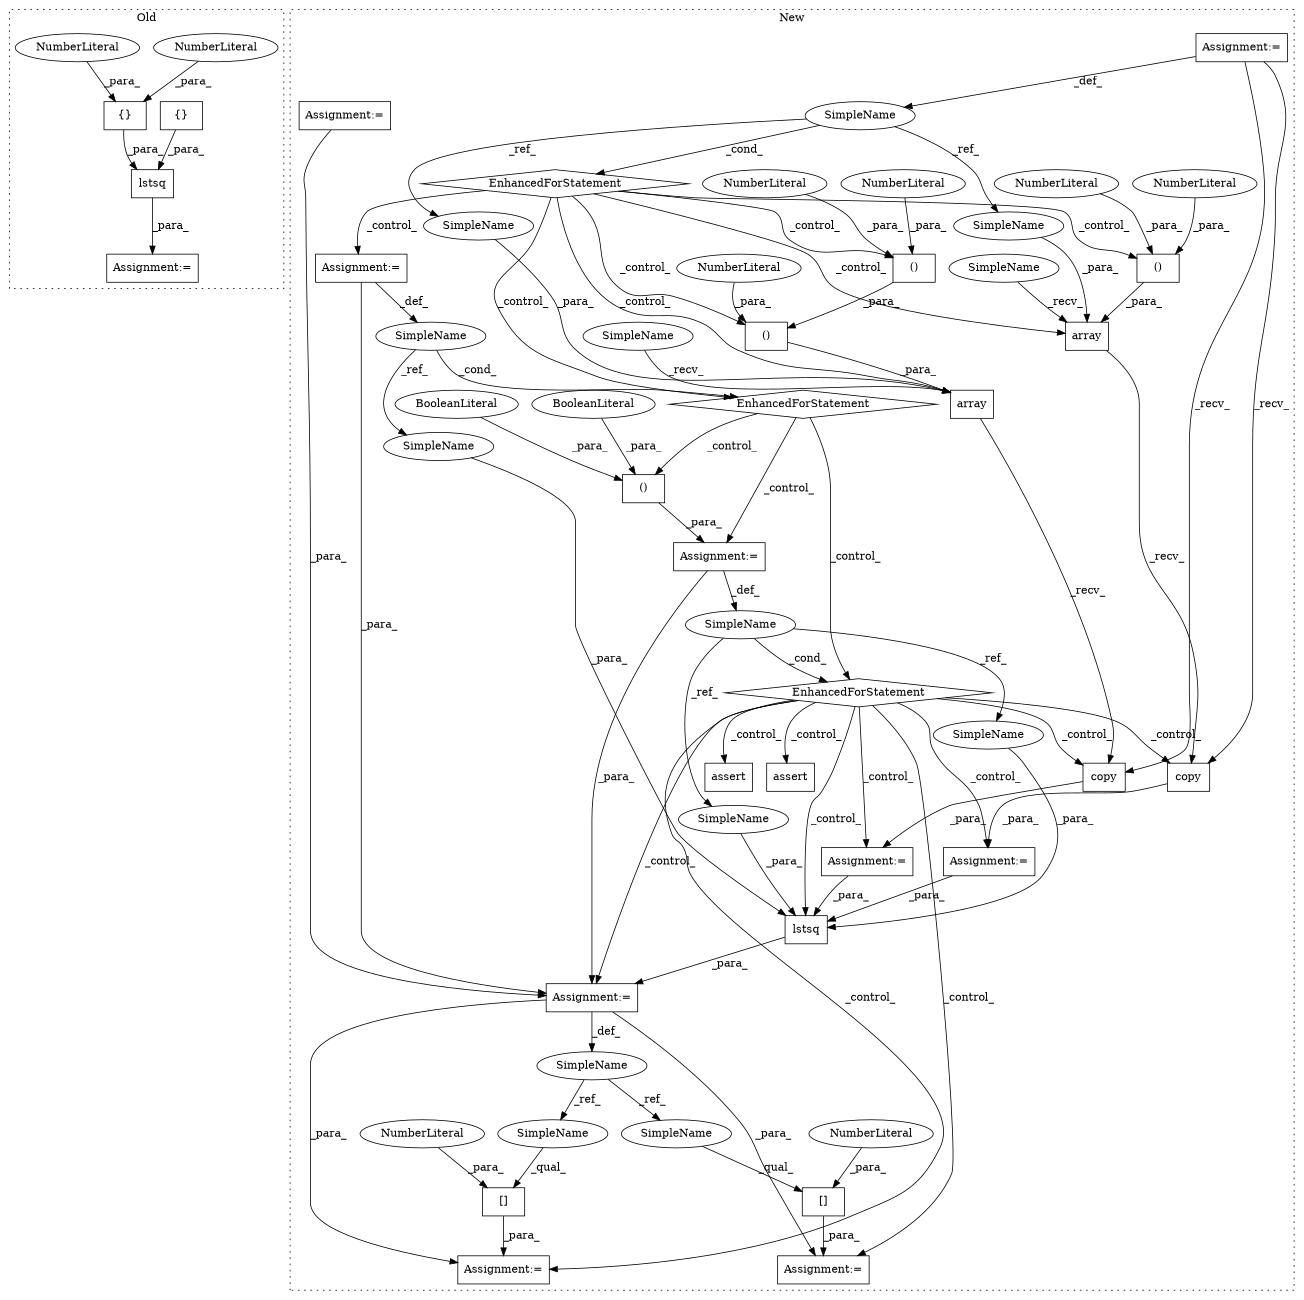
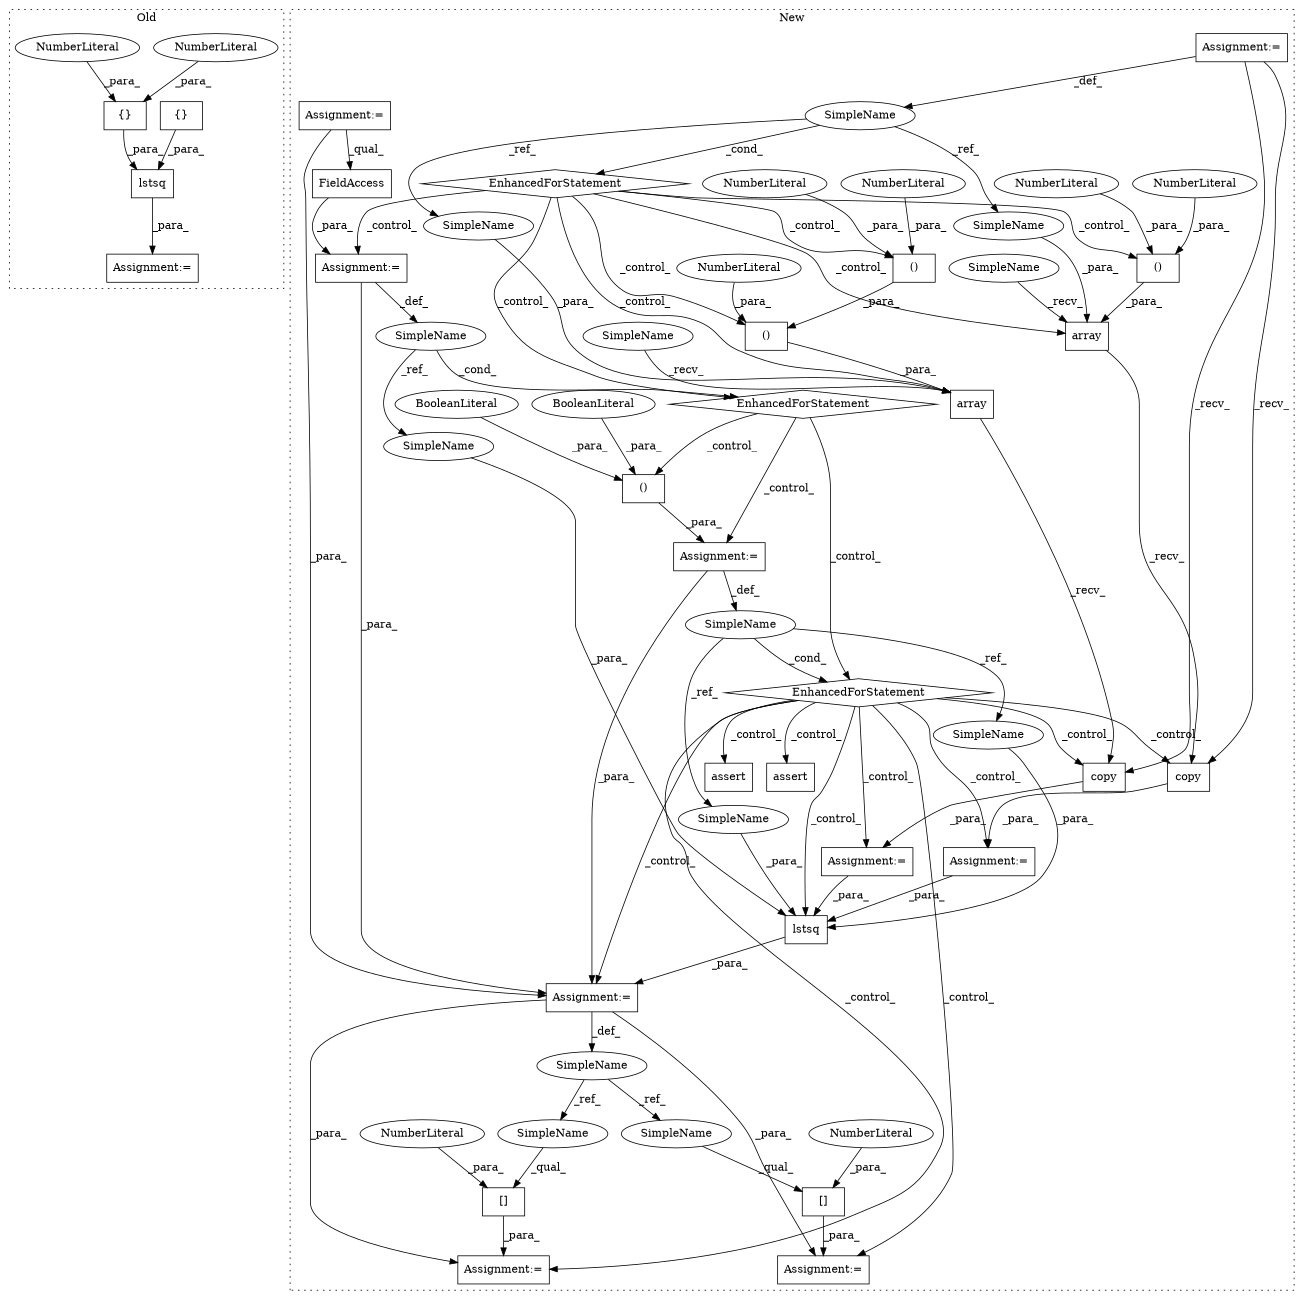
node "FieldAccess": added
